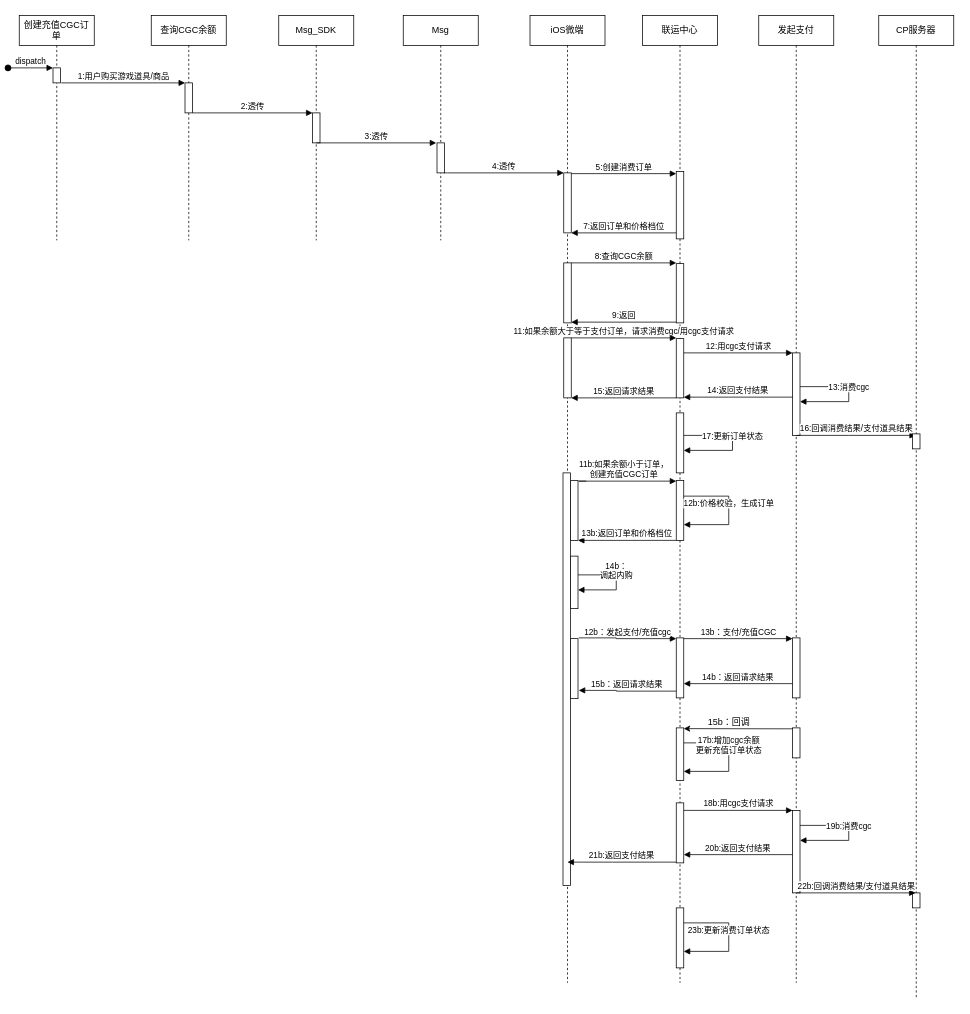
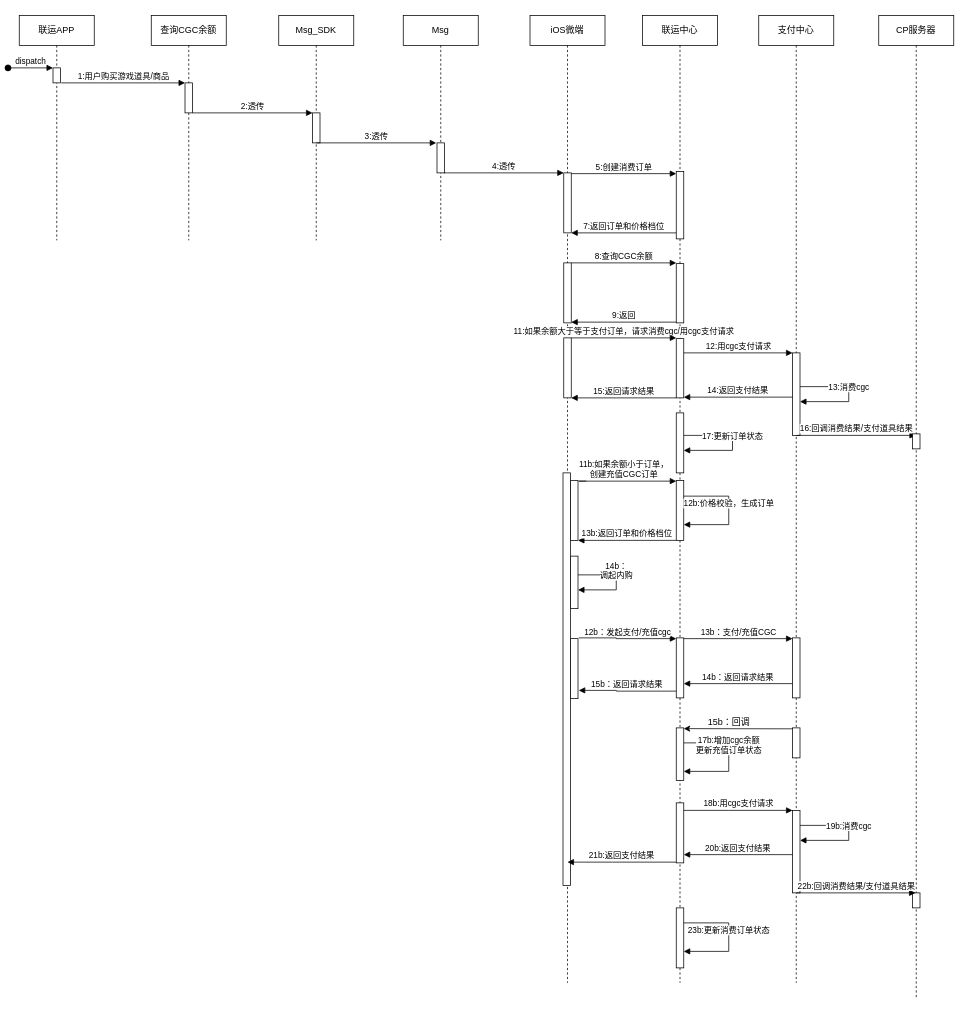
node "创建充值CGC订单": label "创建充值CGC订单" -> "联运APP"
node "发起支付": label "发起支付" -> "支付中心"
